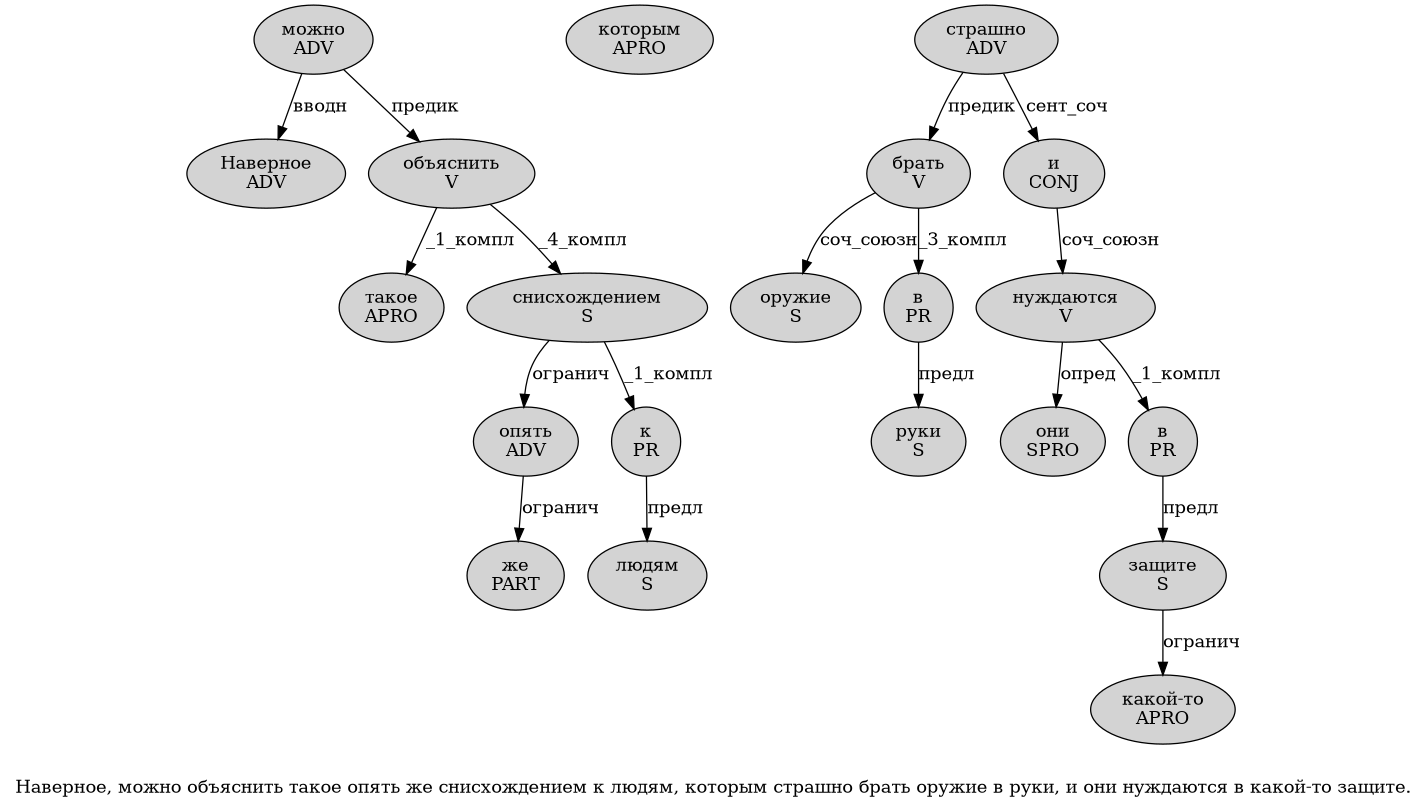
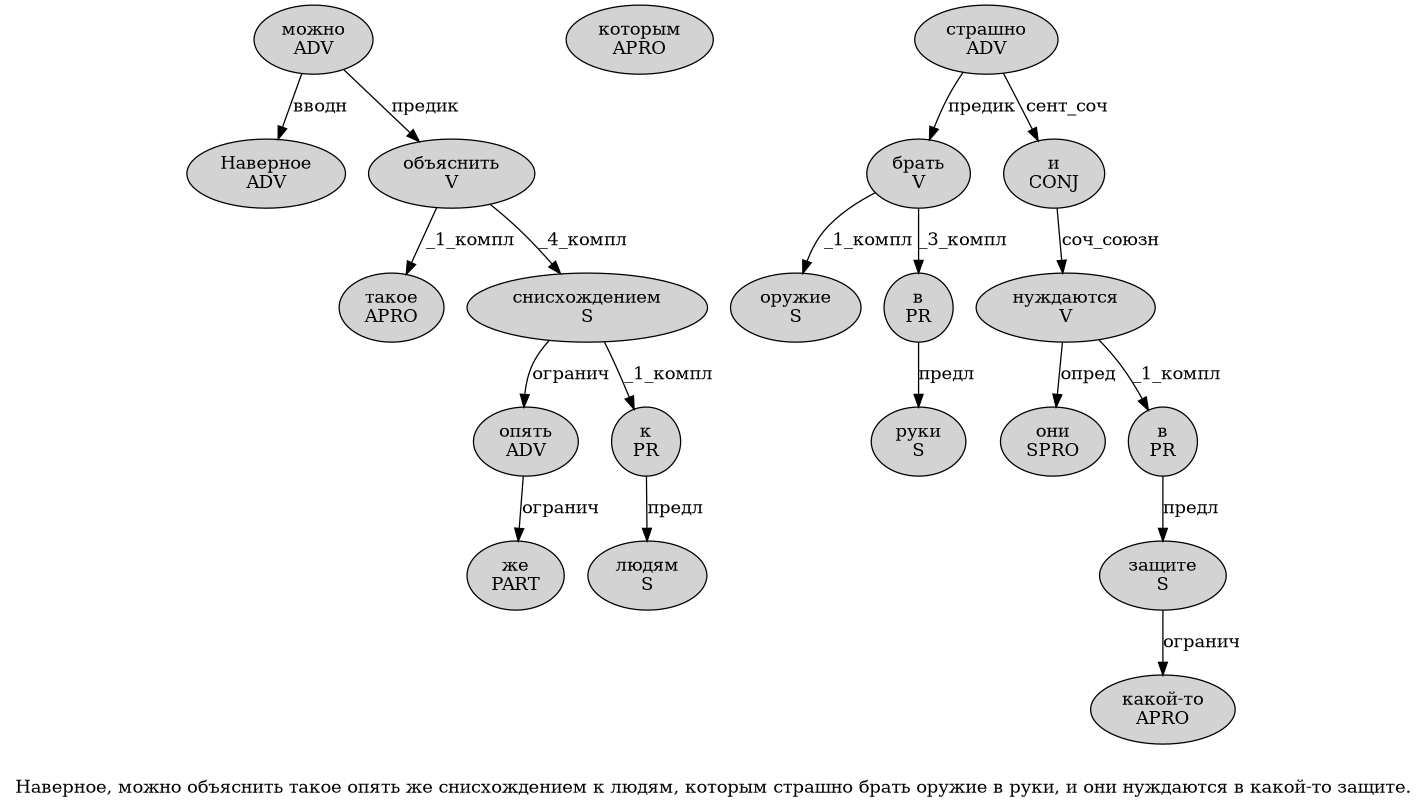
edge "брать V" -> "оружие S": label "соч_союзн" -> "_1_компл"
